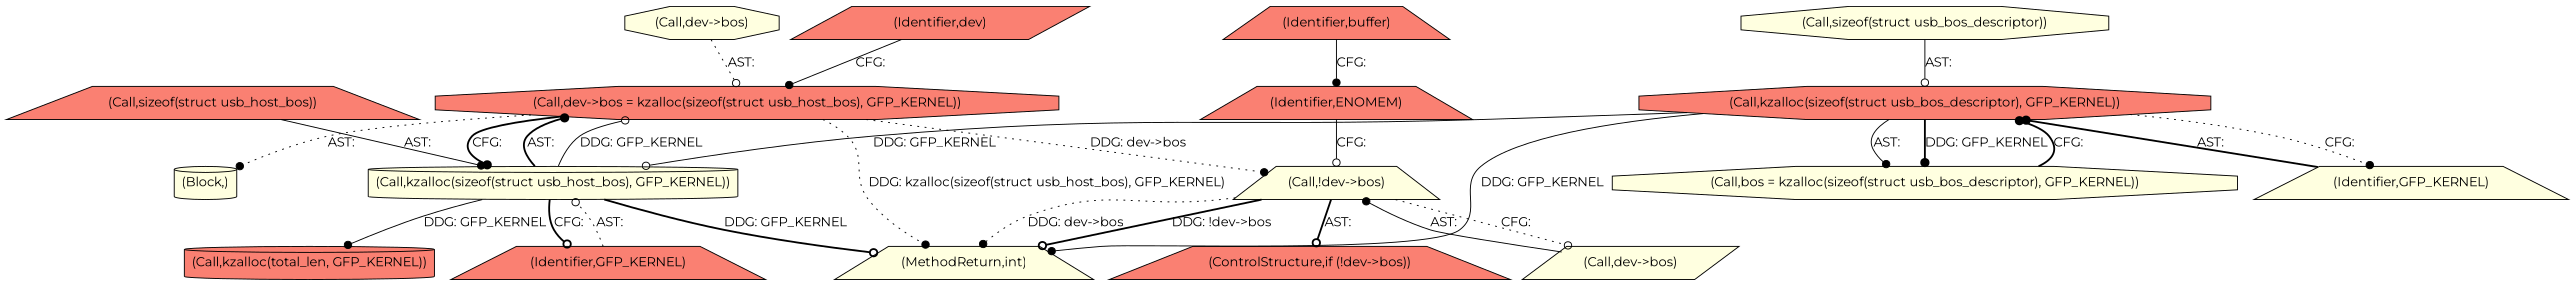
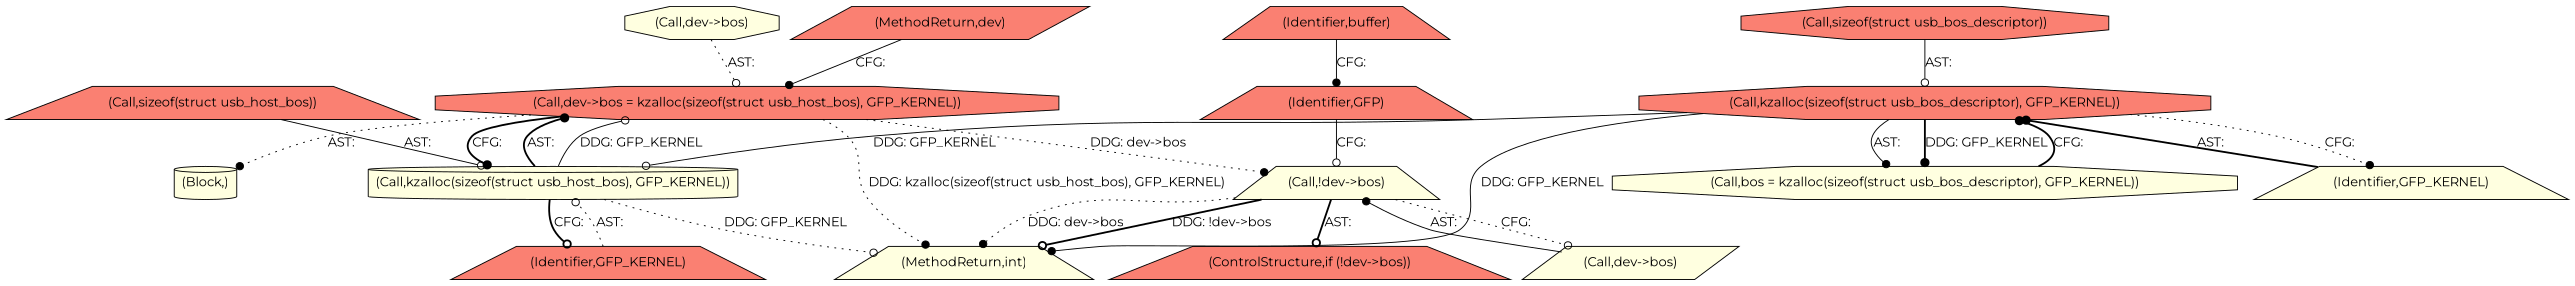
node "(Identifier,dev)": label "(Identifier,dev)" -> "(MethodReturn,dev)"
node "(Call,sizeof(struct usb_bos_descriptor))": fillcolor lightyellow -> salmon
node "(Identifier,ENOMEM)": label "(Identifier,ENOMEM)" -> "(Identifier,GFP)"
edge "(Call,sizeof(struct usb_host_bos))" -> "(Call,kzalloc(sizeof(struct usb_host_bos), GFP_KERNEL))": arrowhead dot -> odot
edge "(Call,kzalloc(sizeof(struct usb_host_bos), GFP_KERNEL))" -> "(MethodReturn,int)": style bold -> dotted
node "(Call,kzalloc(total_len, GFP_KERNEL))": removed
